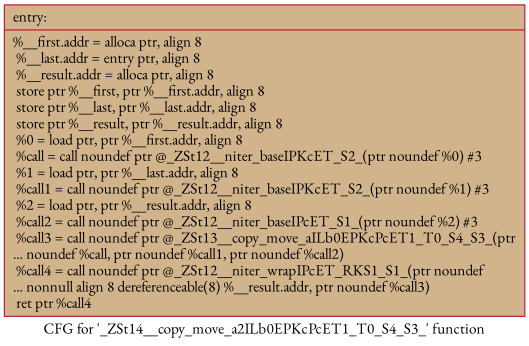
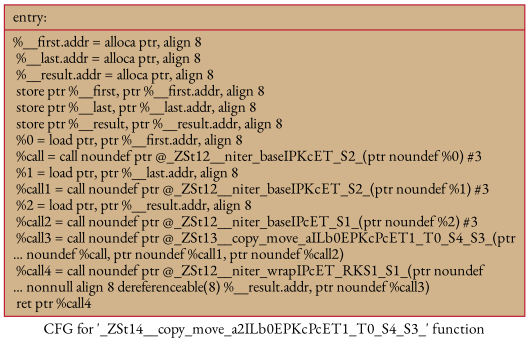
node "entry:": text "%__last.addr = entry ptr, align 8" -> "%__last.addr = alloca ptr, align 8"
